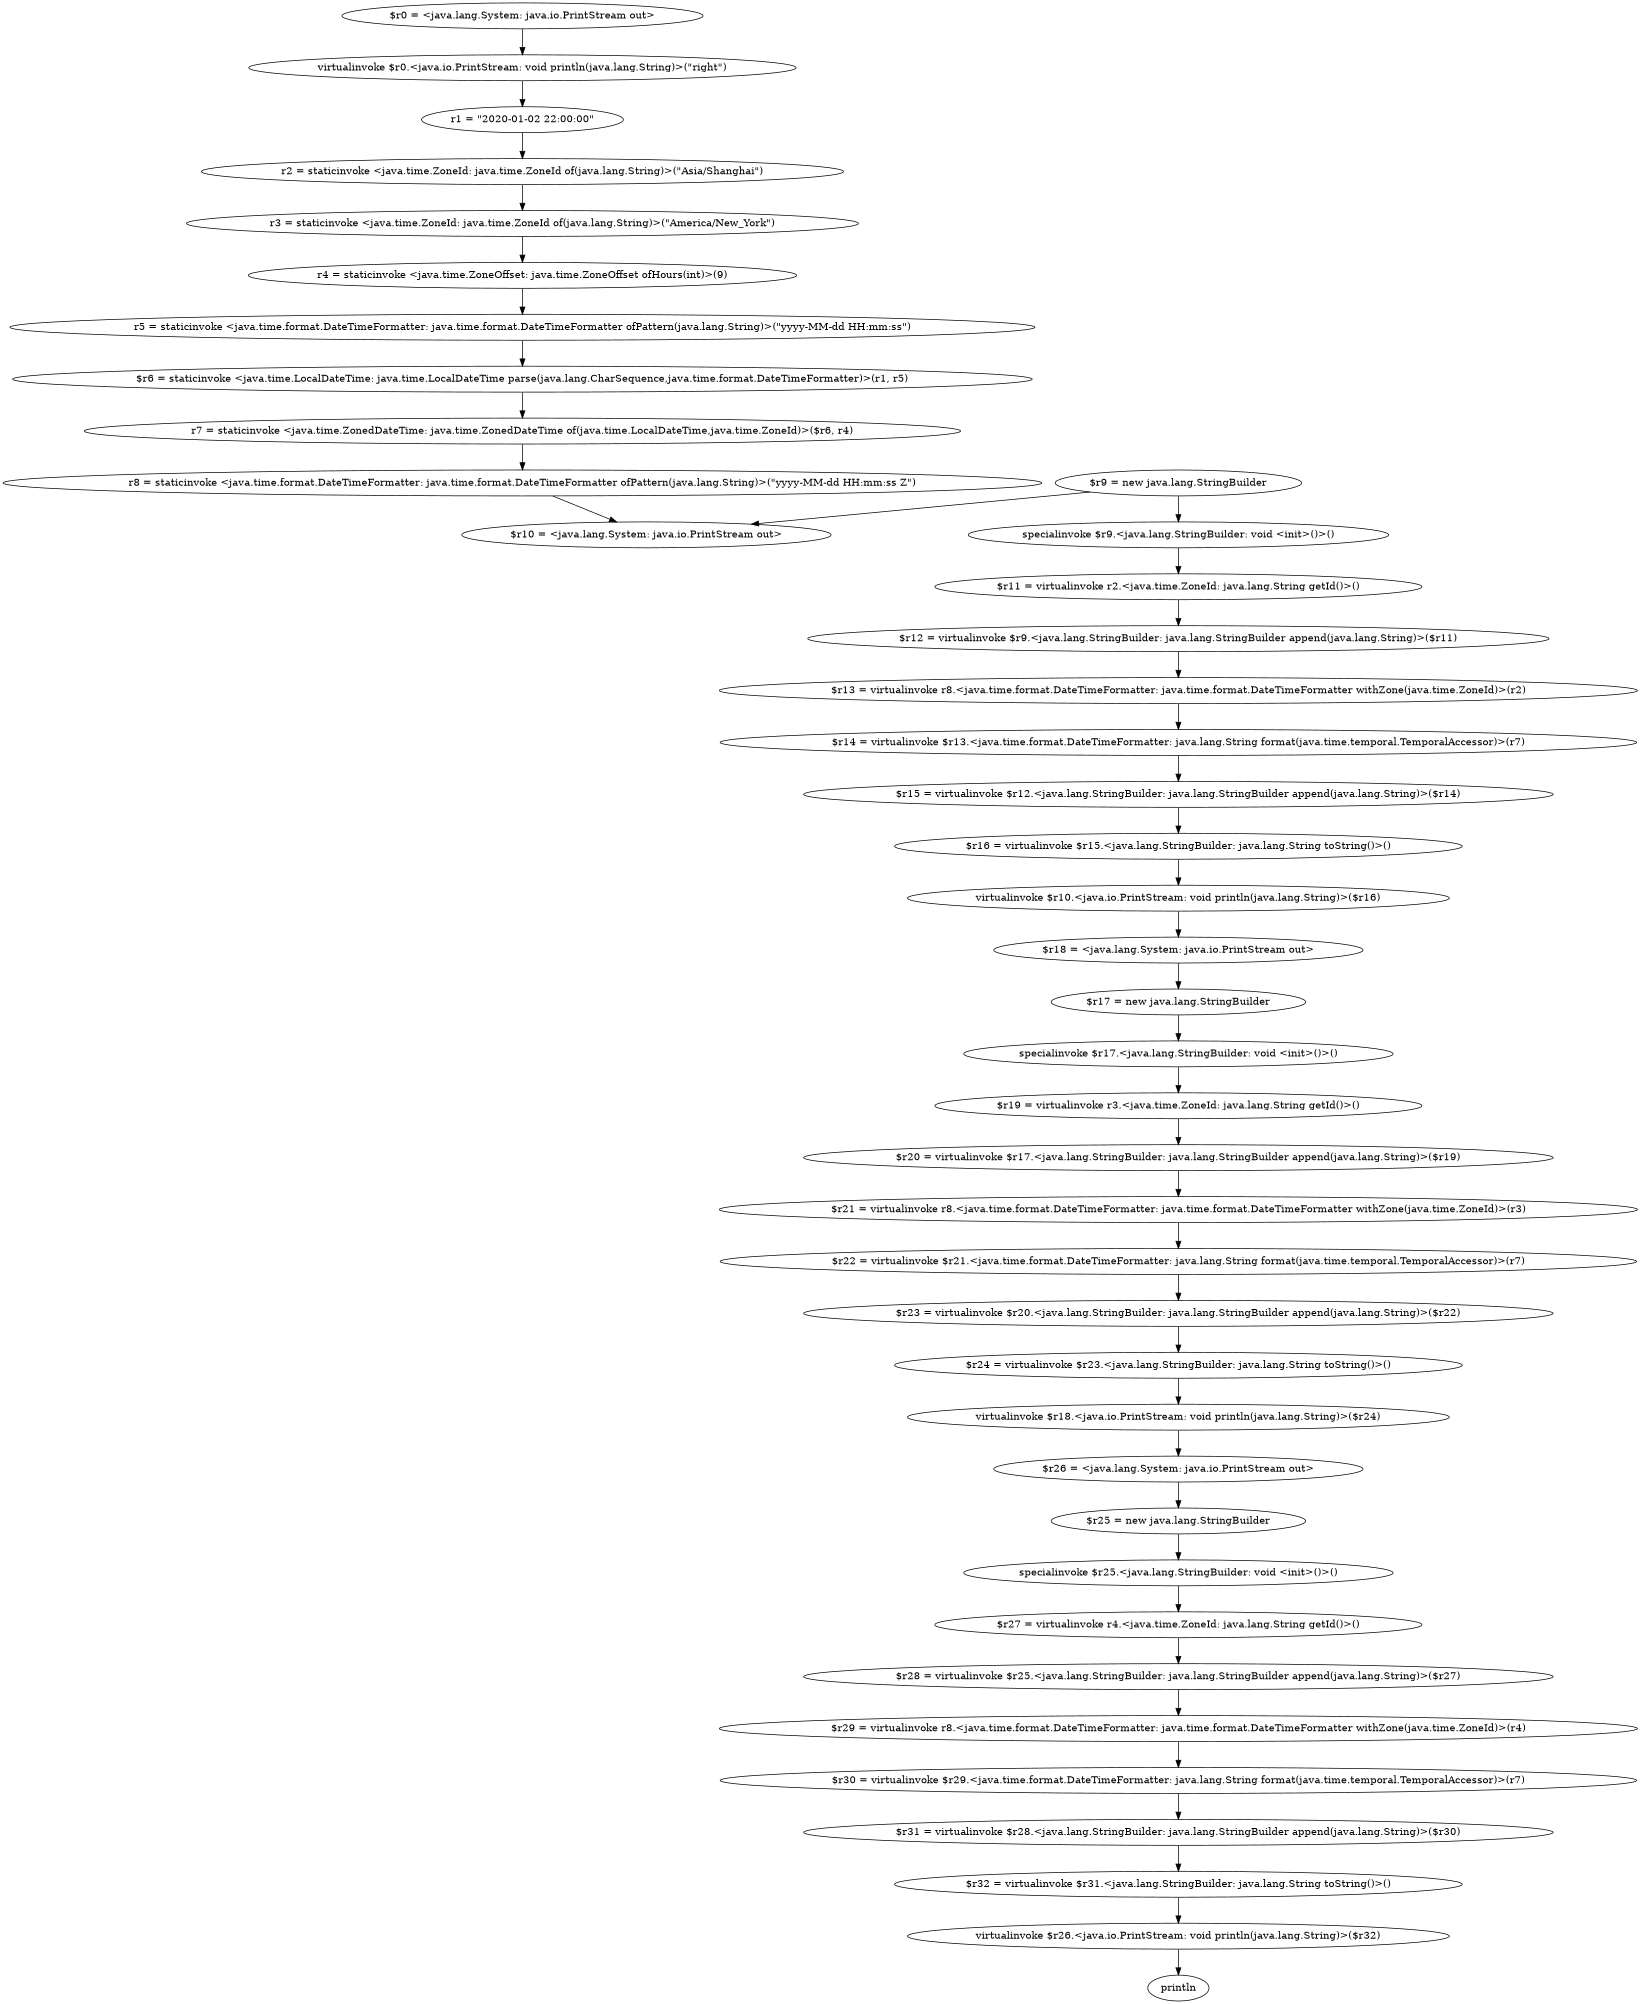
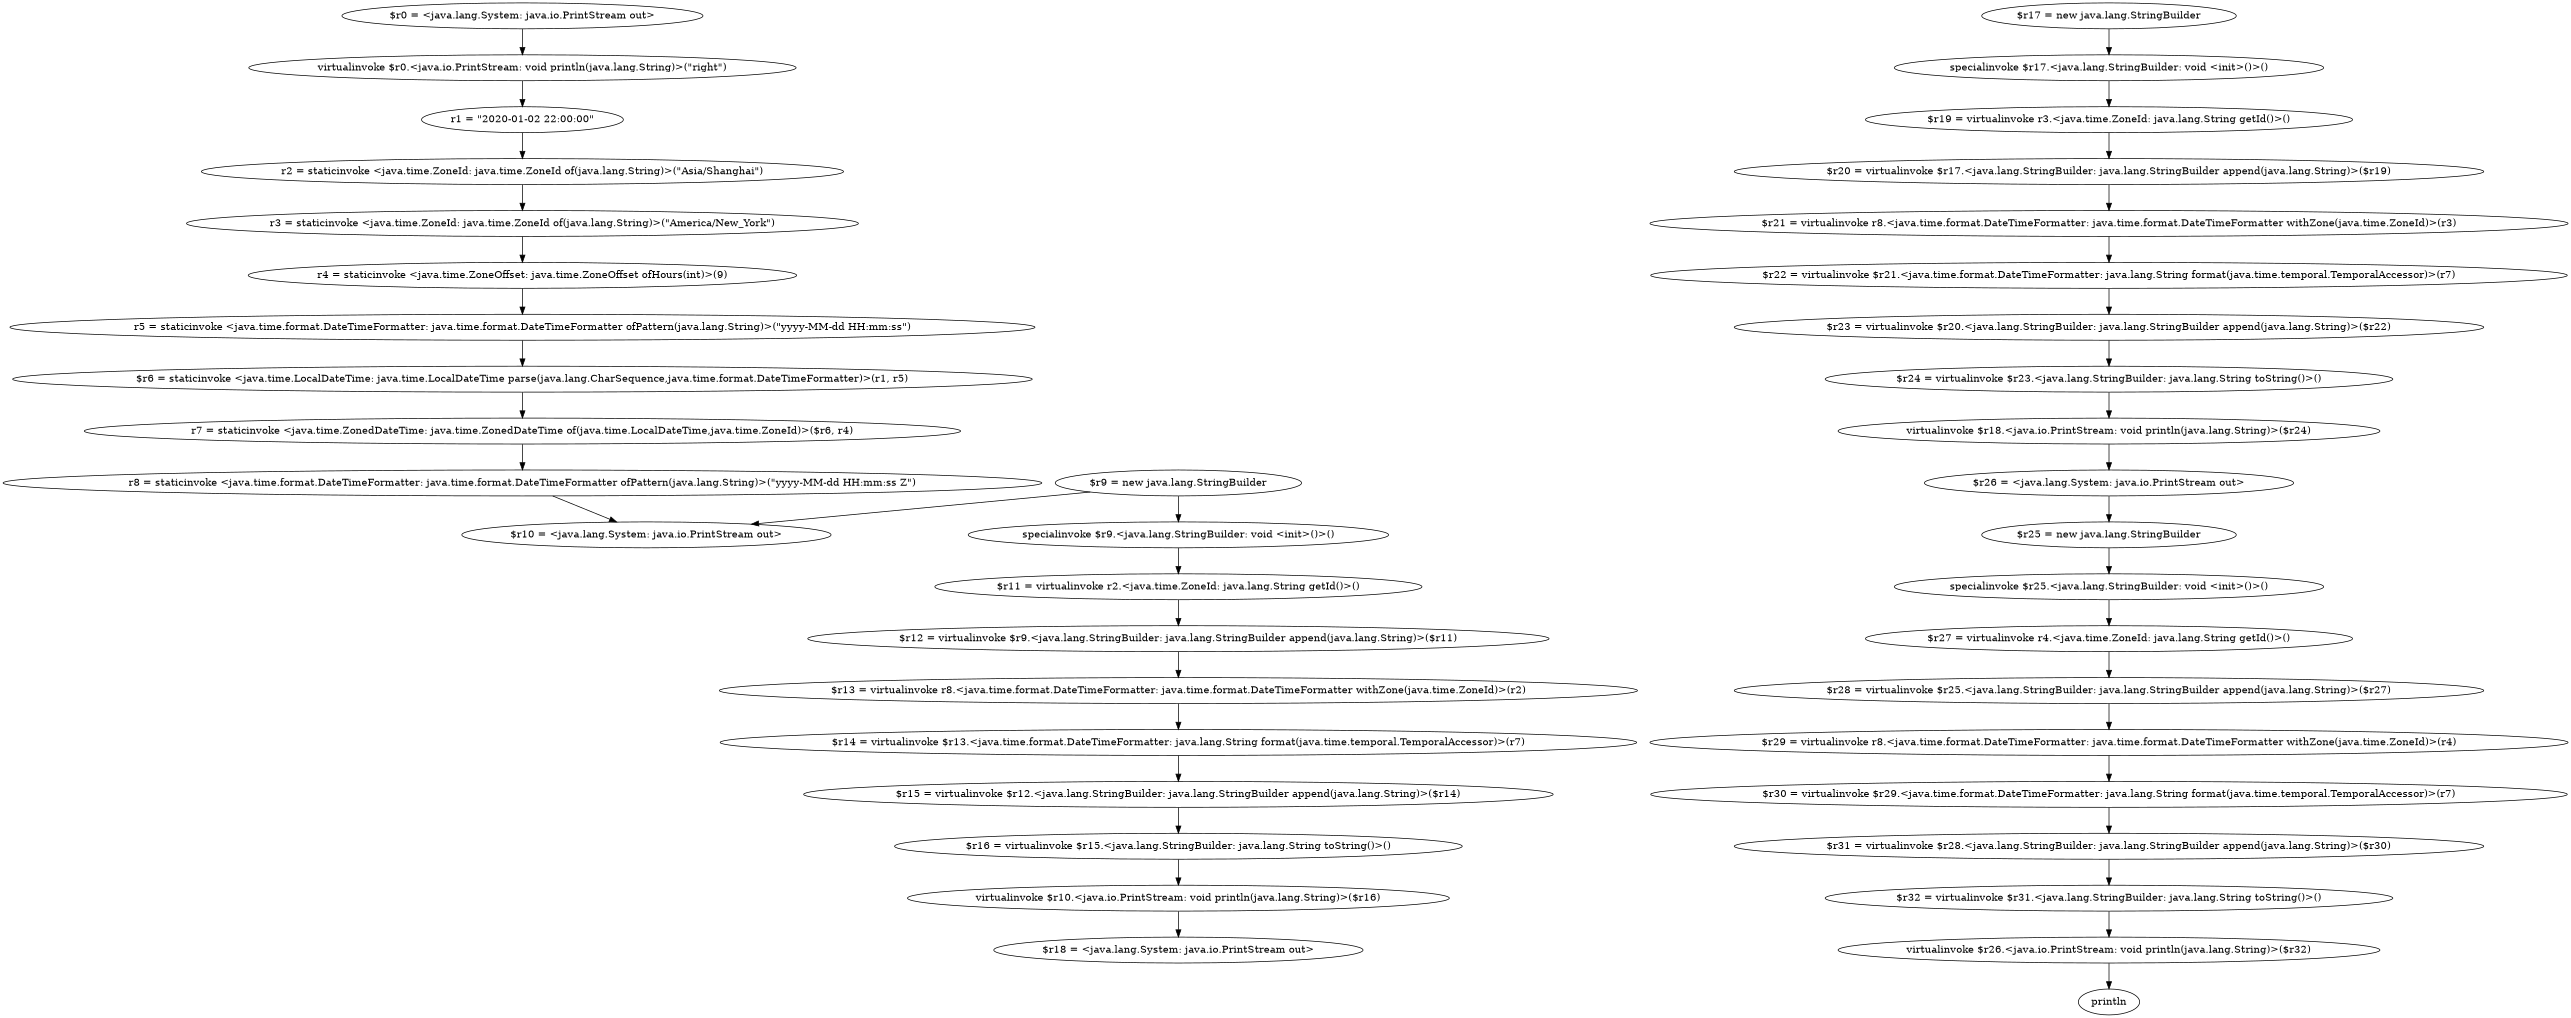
edge "$r18 = <java.lang.System: java.io.PrintStream out>" -> "$r17 = new java.lang.StringBuilder": removed
